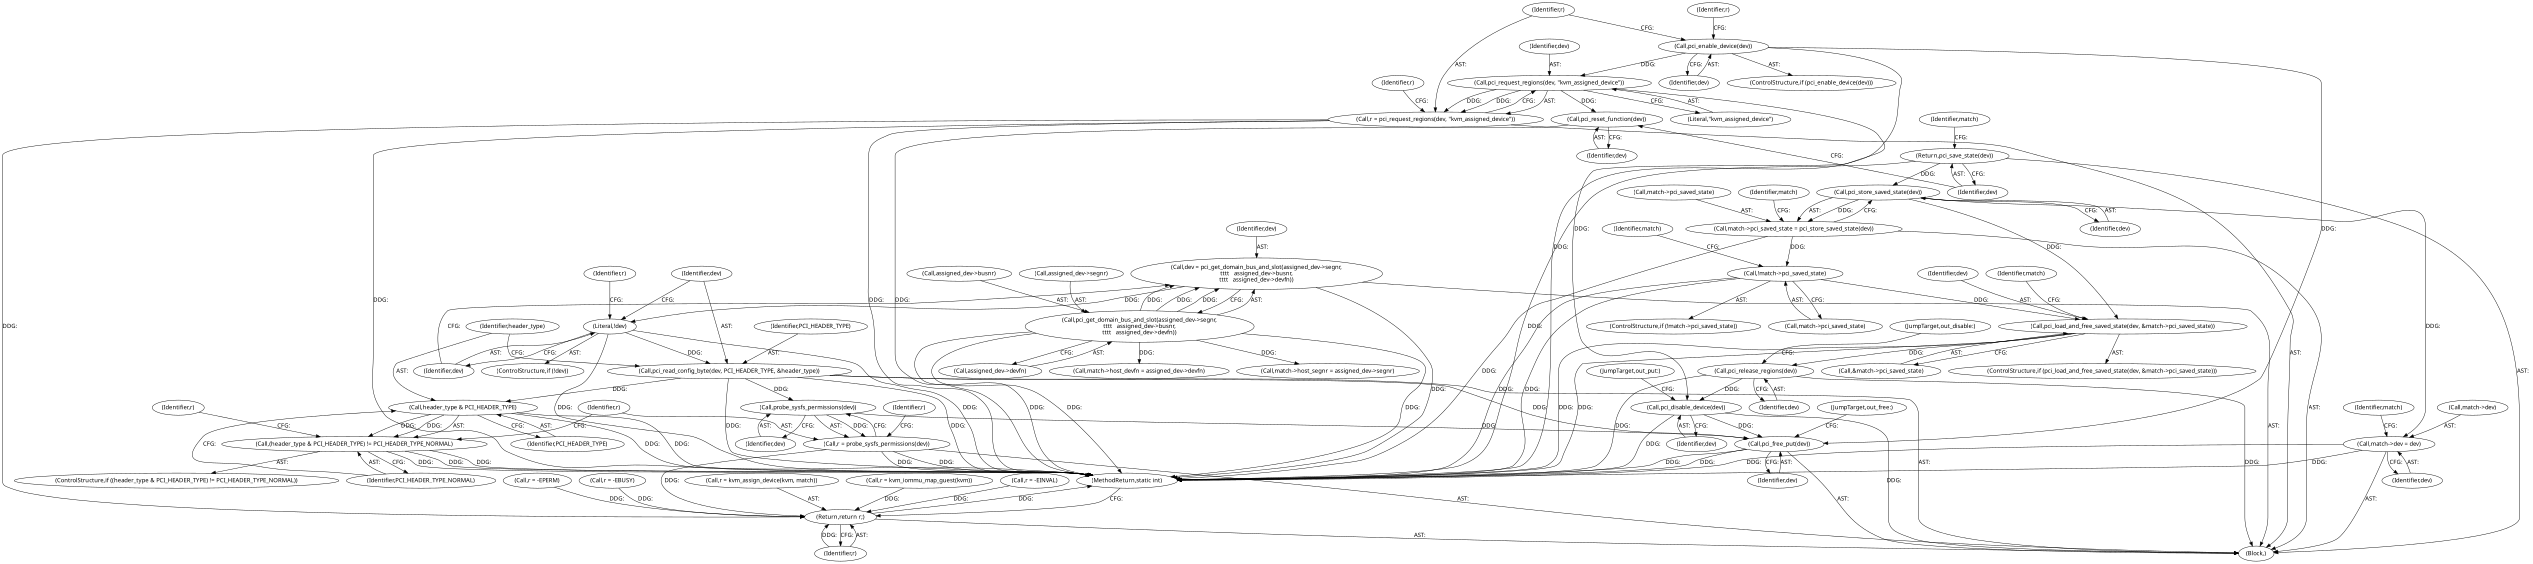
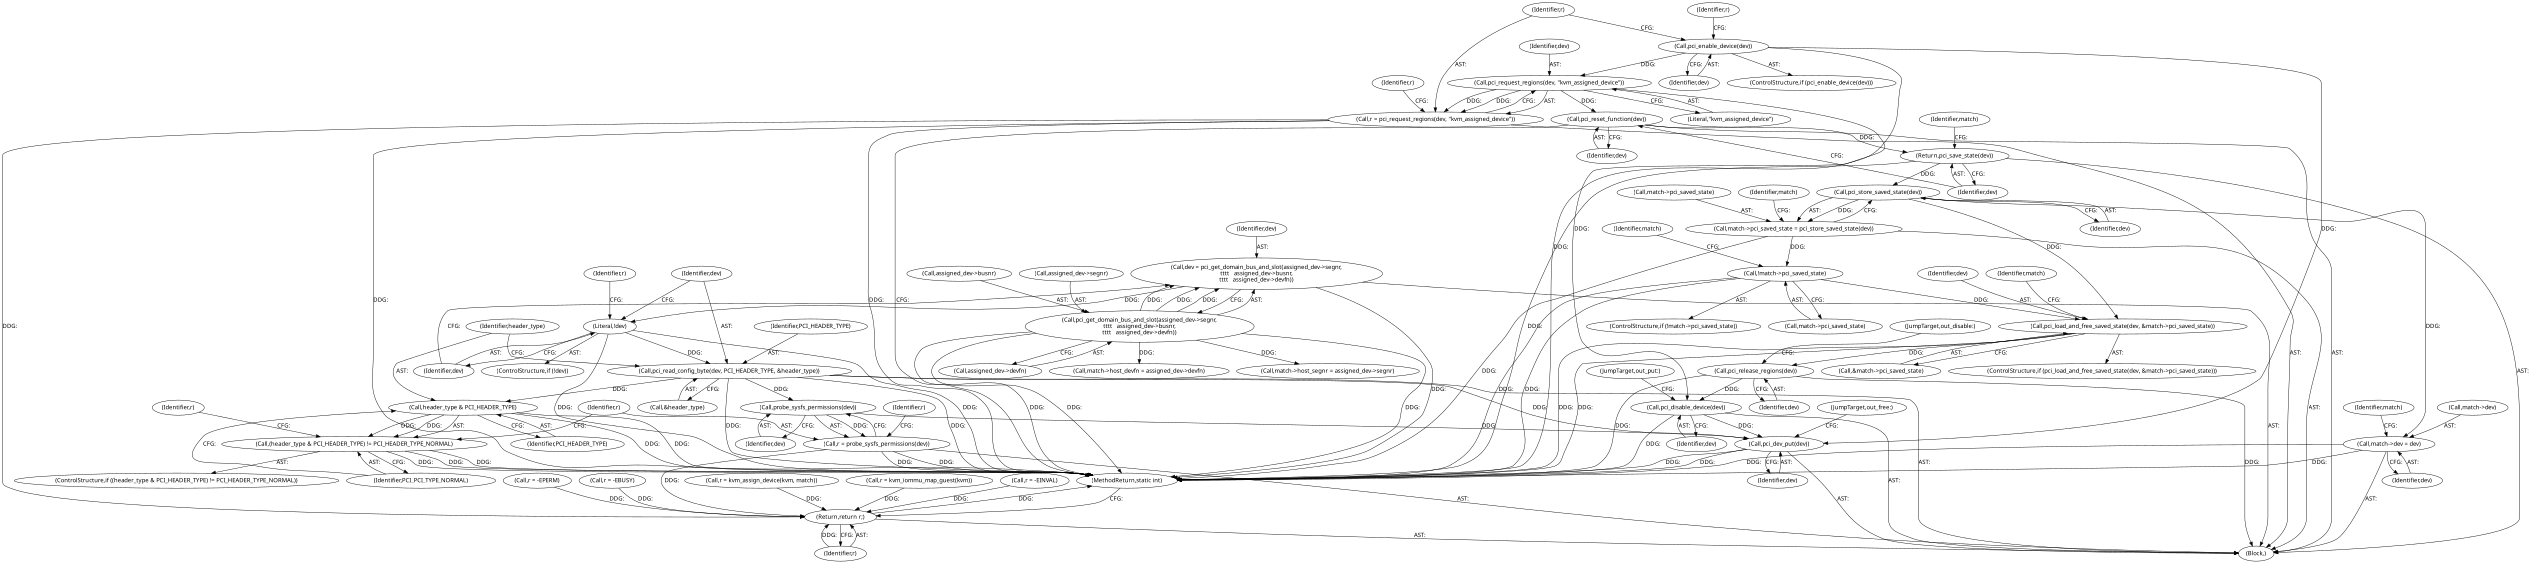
edge "(Call,pci_reset_function(dev))" -> "(Return,pci_save_state(dev))": added, label "DDG:"
edge "(Call,pci_reset_function(dev))" -> "(Block,)": added, label "AST:"
edge "(Call,pci_reset_function(dev))" -> "(MethodReturn,static int)": label "DDG: " -> "CFG: "
node "(Call,&header_type)": added
node "(Call,pci_free_put(dev))": label "(Call,pci_free_put(dev))" -> "(Call,pci_dev_put(dev))"
node "(Identifier,PCI_HEADER_TYPE_NORMAL)": label "(Identifier,PCI_HEADER_TYPE_NORMAL)" -> "(Identifier,PCI_PCI_TYPE_NORMAL)"
edge "(Call,pci_disable_device(dev))" -> "(Block,)": label "DDG: " -> "AST: "
edge "(Call,r = kvm_assign_device(kvm, match))" -> "(Return,return r;)": label "AST: " -> "DDG: "
